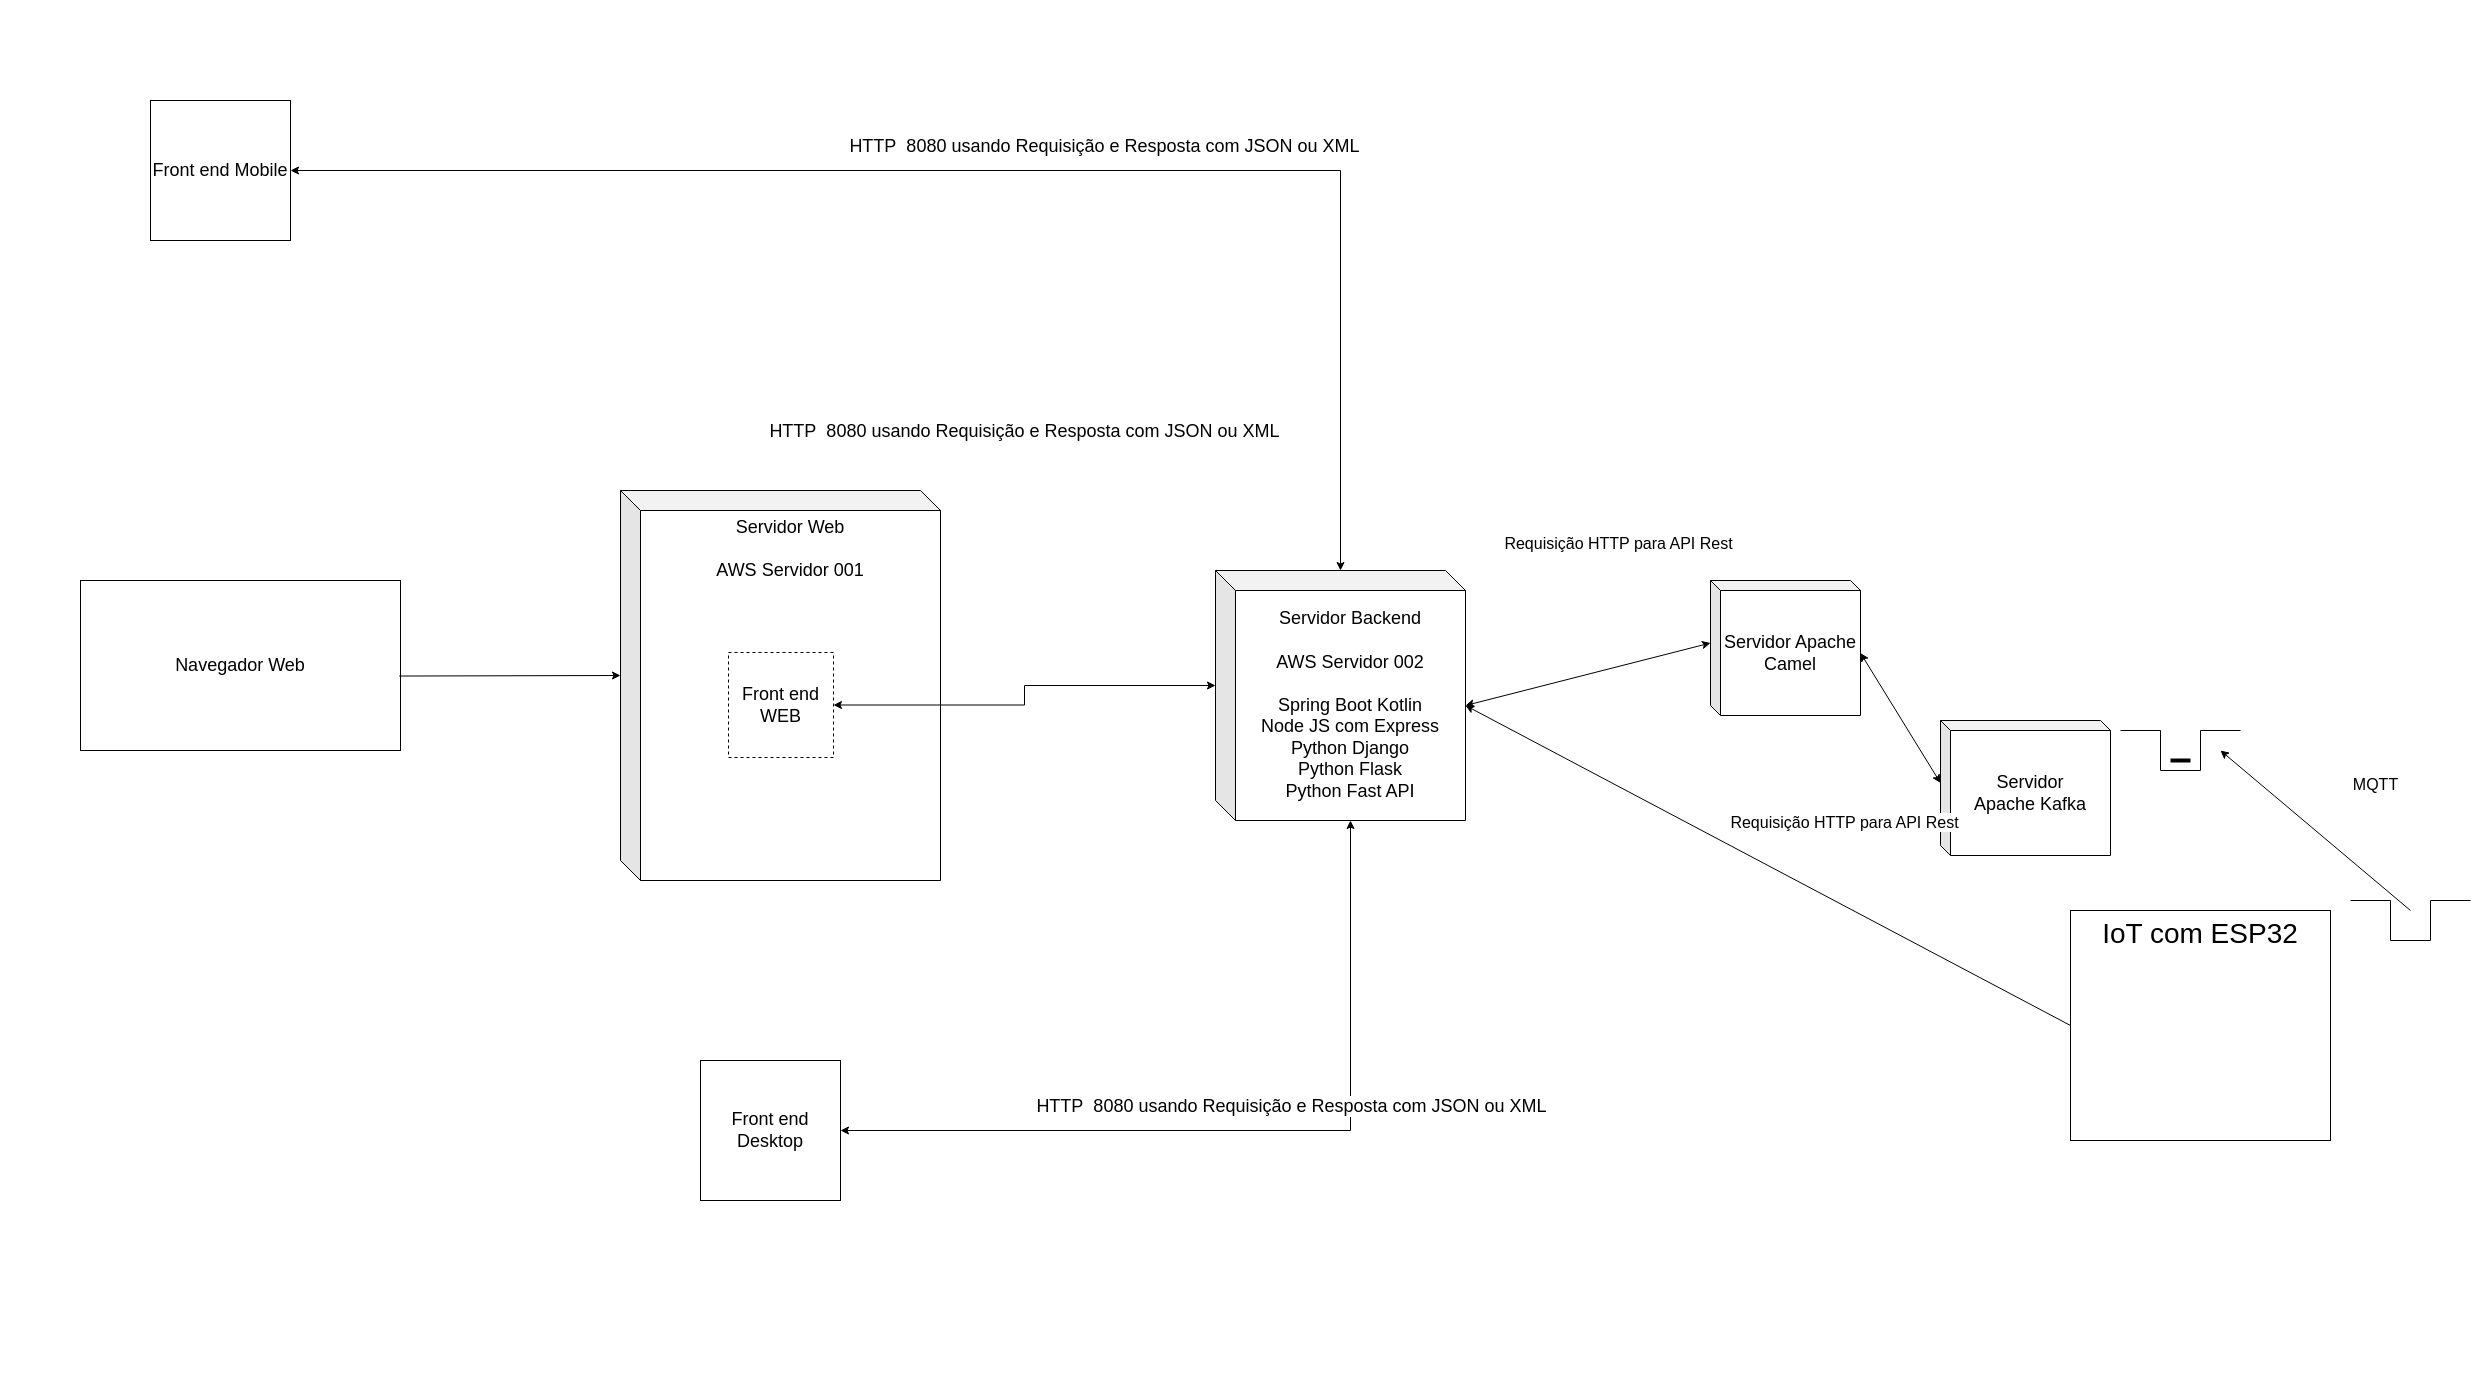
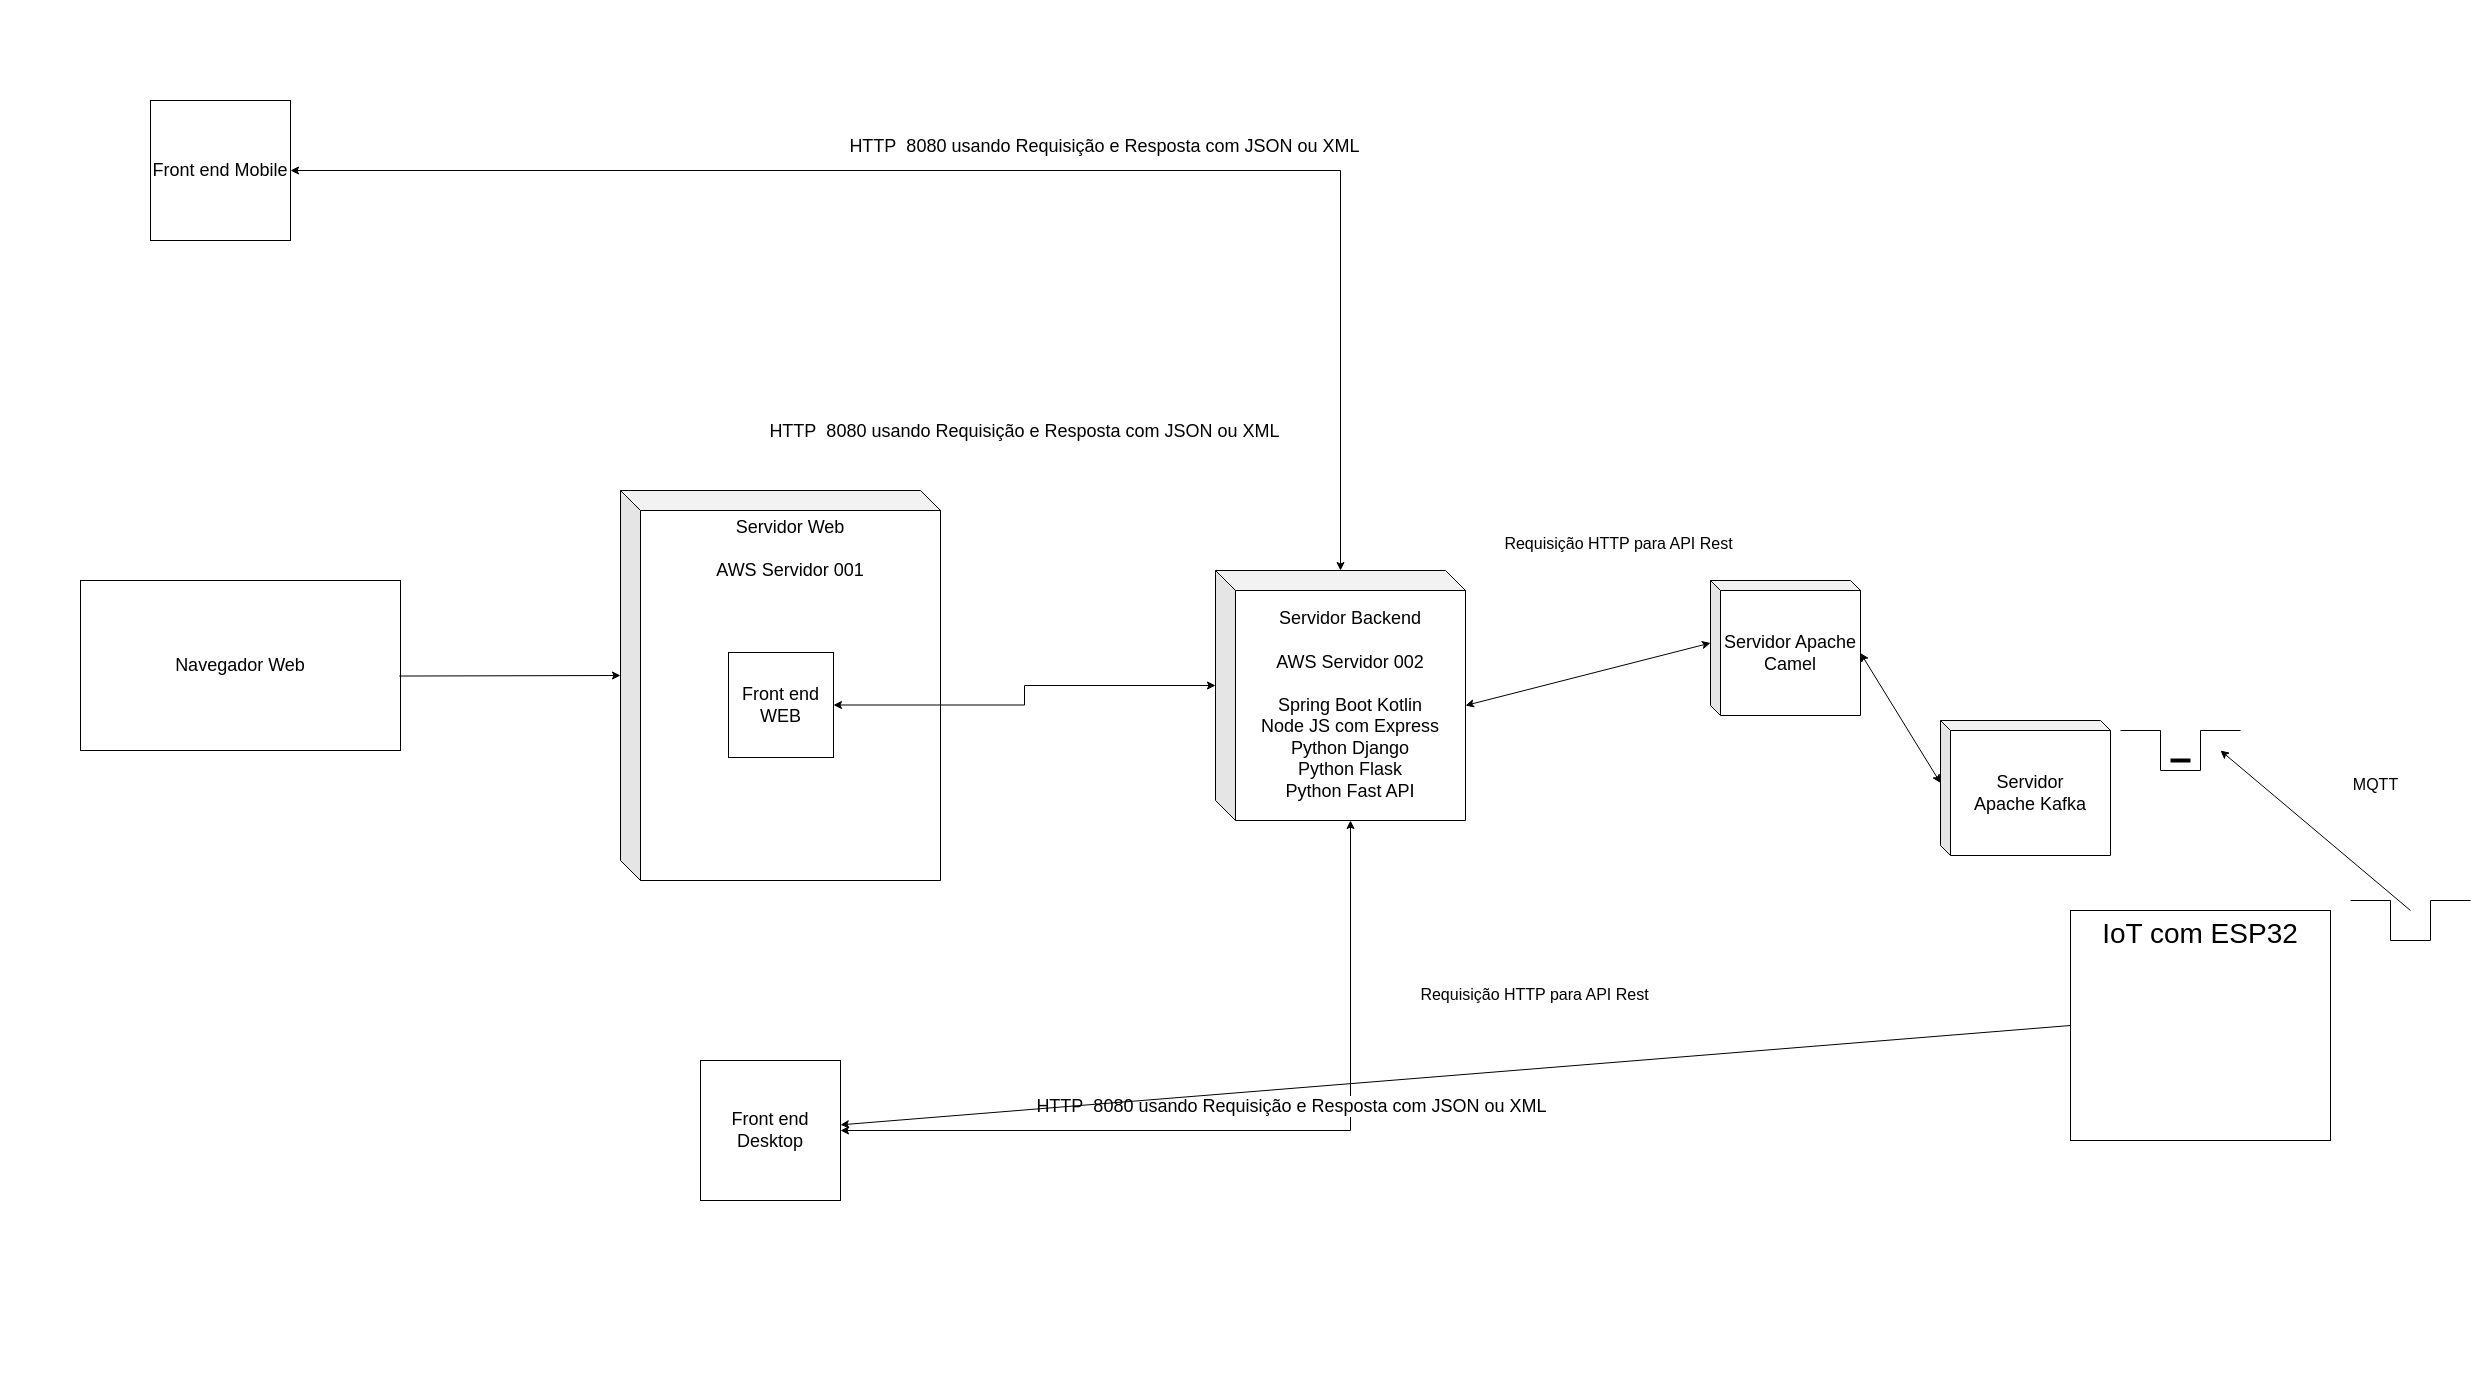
node "Front end WEB": style dashed -> solid
edge "IoT com ESP32" -> "Servidor Backend AWS Servidor 002 Spring Boot Kotlin Node JS com Express Python Django Python Flask Python Fast API": now "IoT com ESP32" -> "Front end Desktop"
